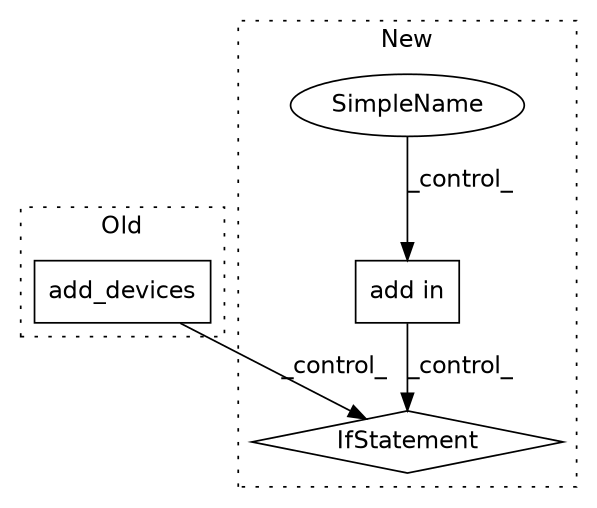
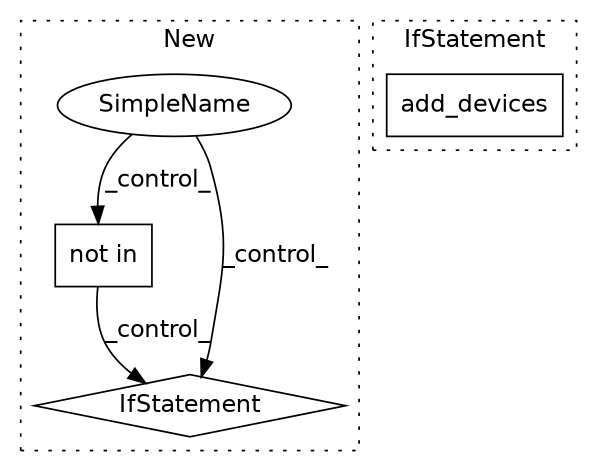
cluster "Old": label "Old" -> "IfStatement"
node "add in": label "add in" -> "not in"
edge "add_devices" -> "IfStatement": now "SimpleName" -> "IfStatement"
